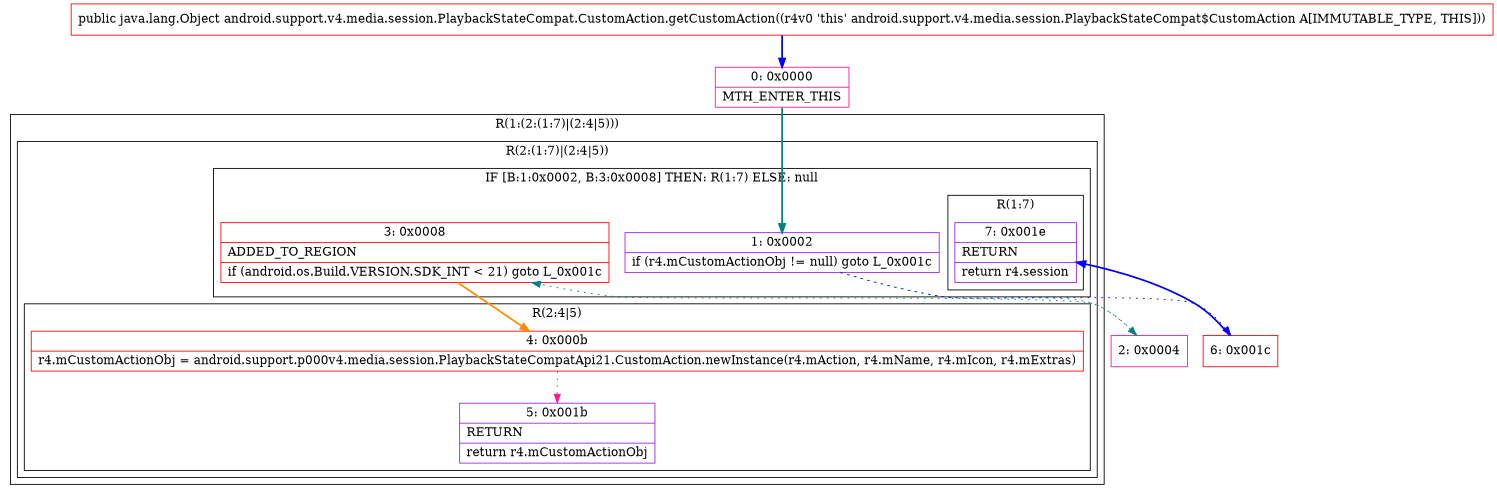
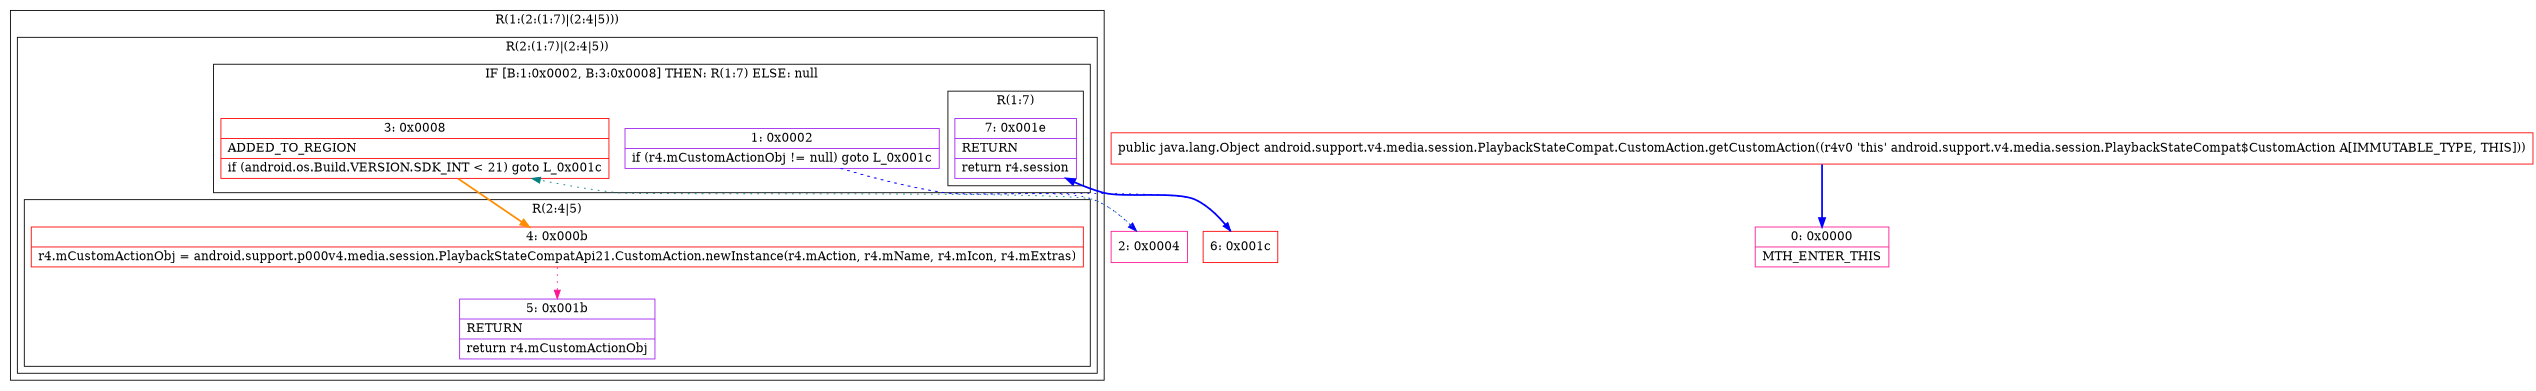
edge "0: 0x0000" -> "1: 0x0002": removed
edge "1: 0x0002" -> "2: 0x0004": color teal -> blue
